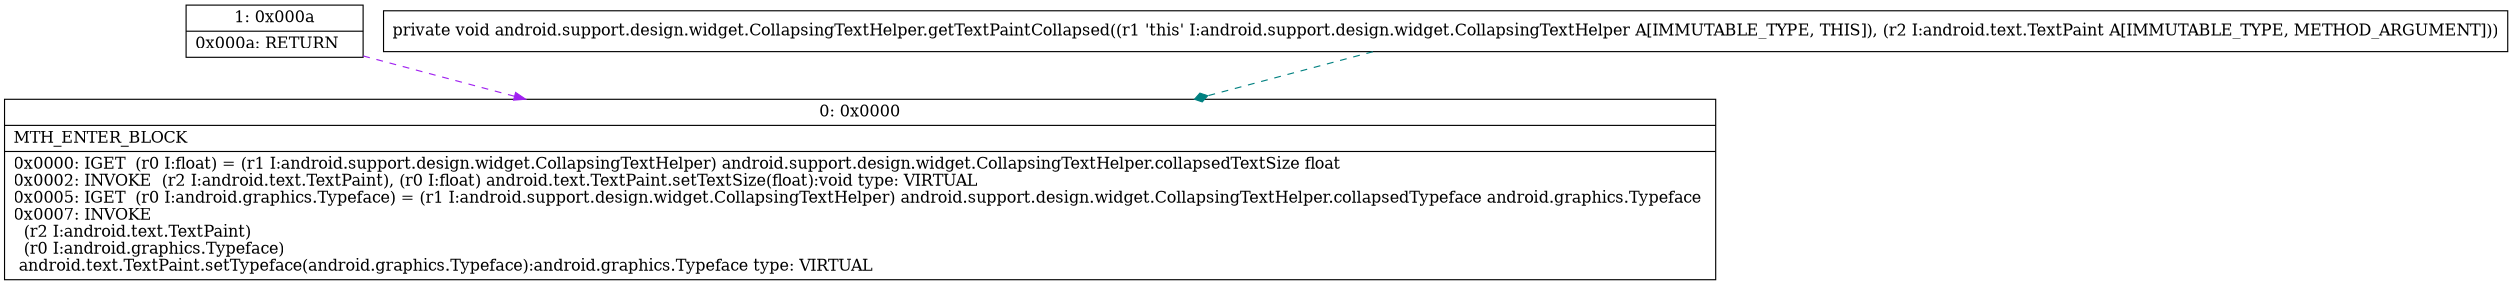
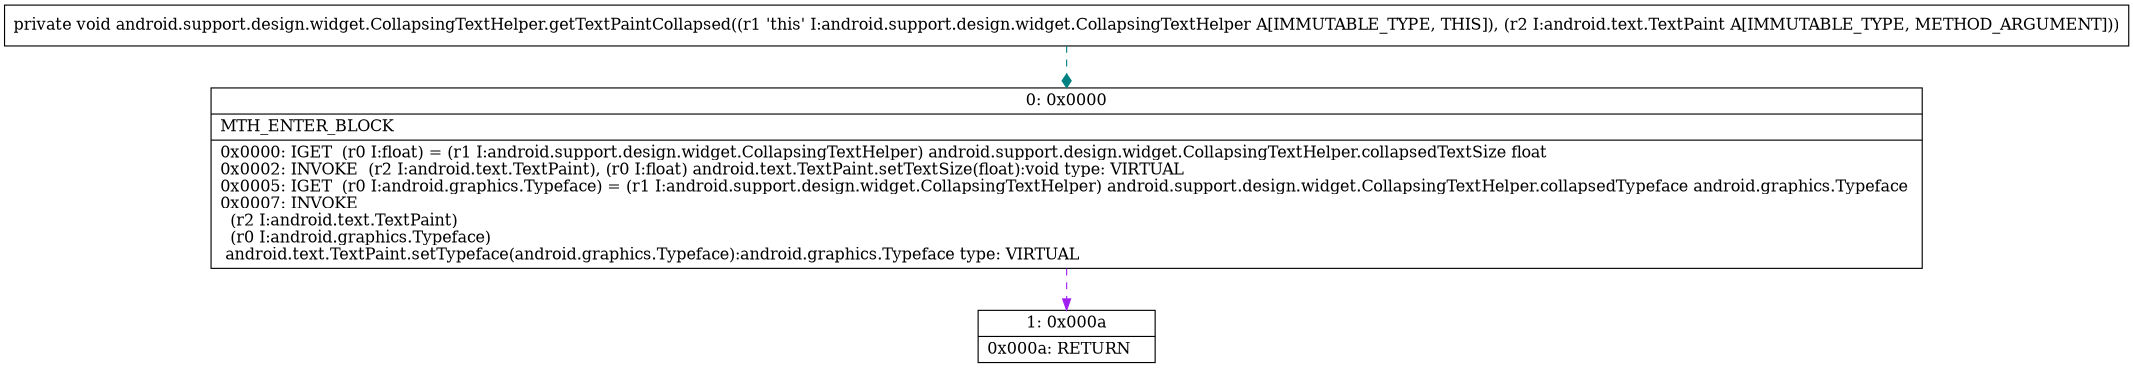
edge "1: 0x000a" -> "0: 0x0000": reversed
